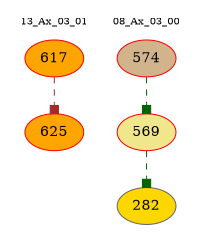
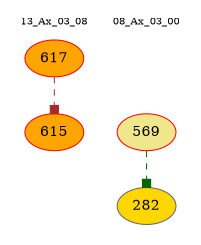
cluster "13_Ax_03_01": label "13_Ax_03_01" -> "13_Ax_03_08"
node "574": removed
node "625": label "625" -> "615"
